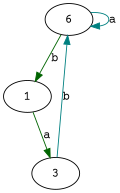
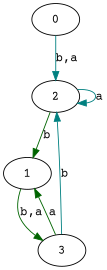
node "0": added
node "6": label "6" -> "2"
edge "1" -> "3": label "a" -> "b,a"
edge "3" -> "1": added, label "a"
